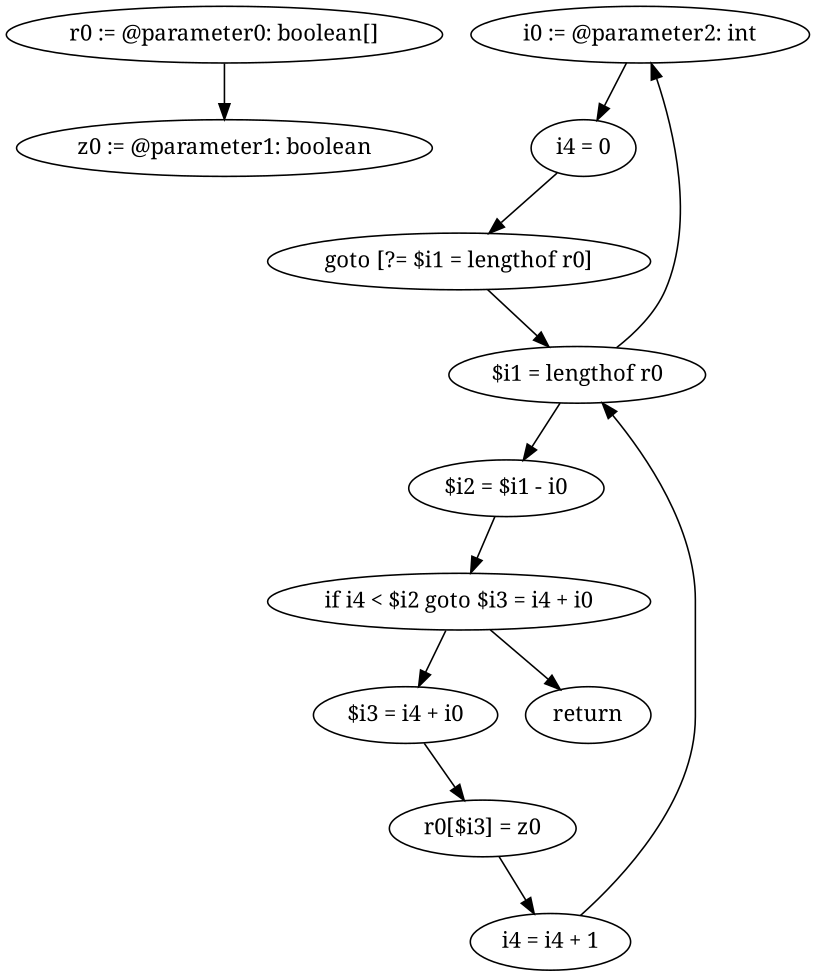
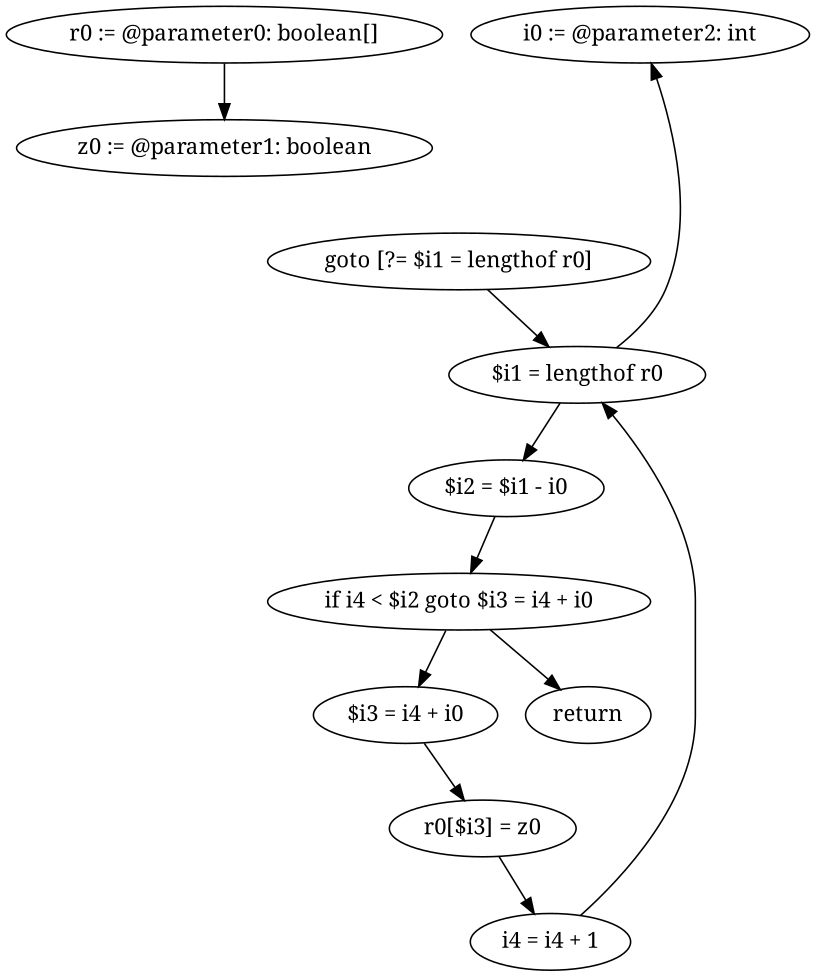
node "i4 = 0": removed
